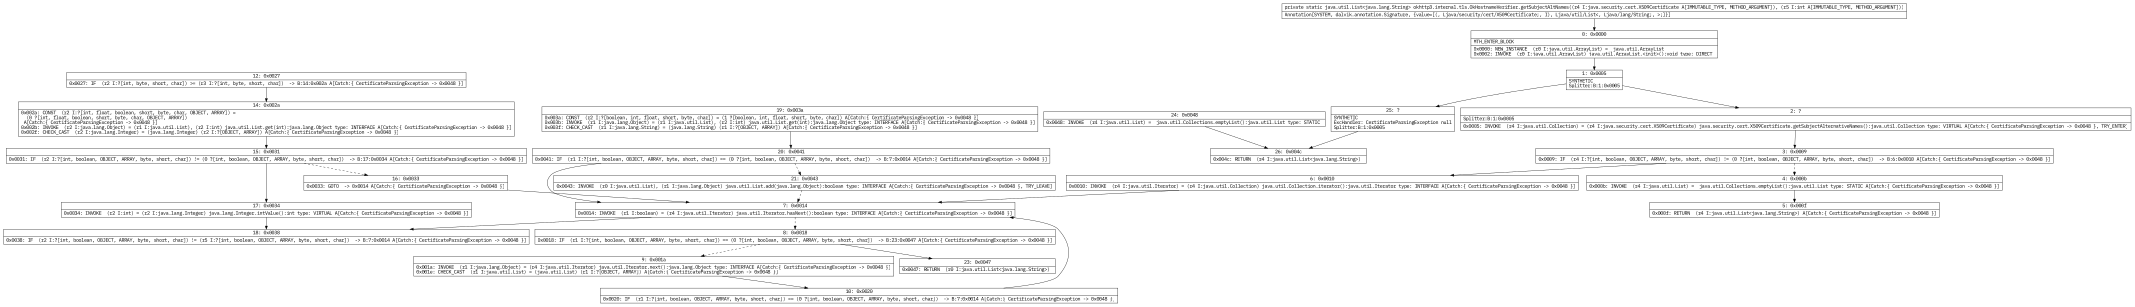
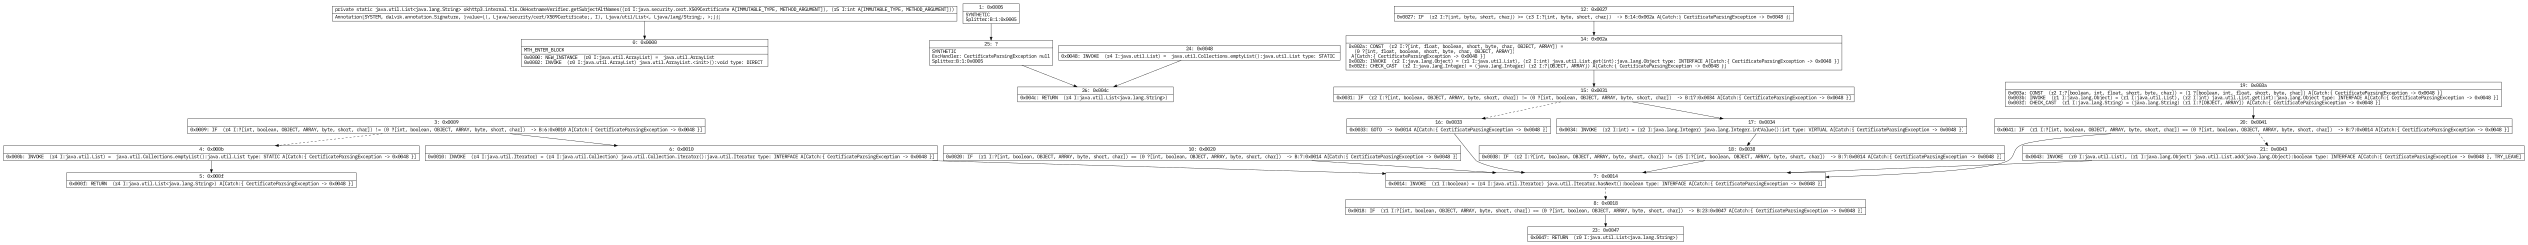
edge "0: 0x0000" -> "1: 0x0005": removed
node "2: ?": removed
edge "21: 0x0043" -> "7: 0x0014": style dashed -> solid
edge "7: 0x0014" -> "18: 0x0038": reversed
node "9: 0x001a": removed
